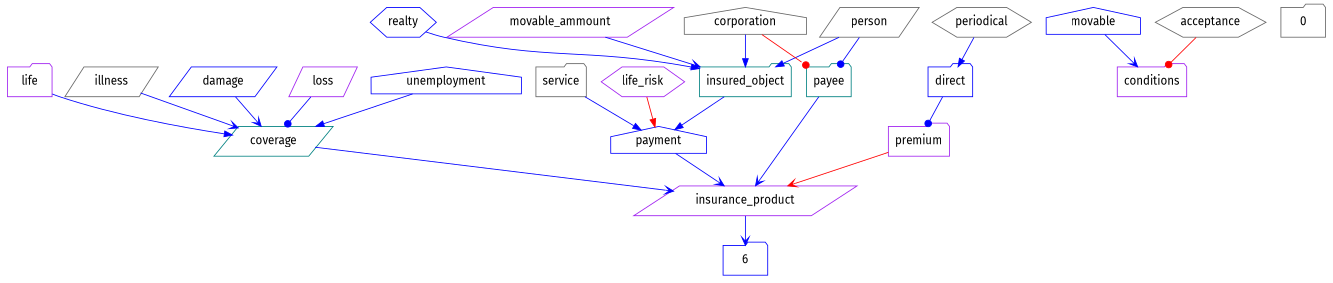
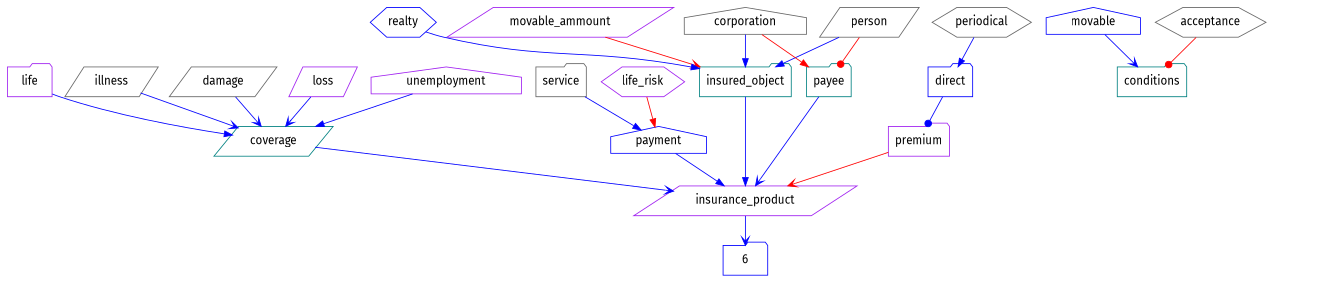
node "0": removed
edge "corporation" -> "payee": arrowhead dot -> normal
edge "person" -> "payee": color blue -> red
edge "movable_ammount" -> "insured_object": color blue -> red
node "damage": color blue -> gray40
node "unemployment": color blue -> purple
node "conditions": color purple -> teal
edge "loss" -> "coverage": arrowhead dot -> vee
edge "insured_object" -> "payment": now "insured_object" -> "insurance_product"
edge "payment" -> "insurance_product": arrowhead vee -> normal
